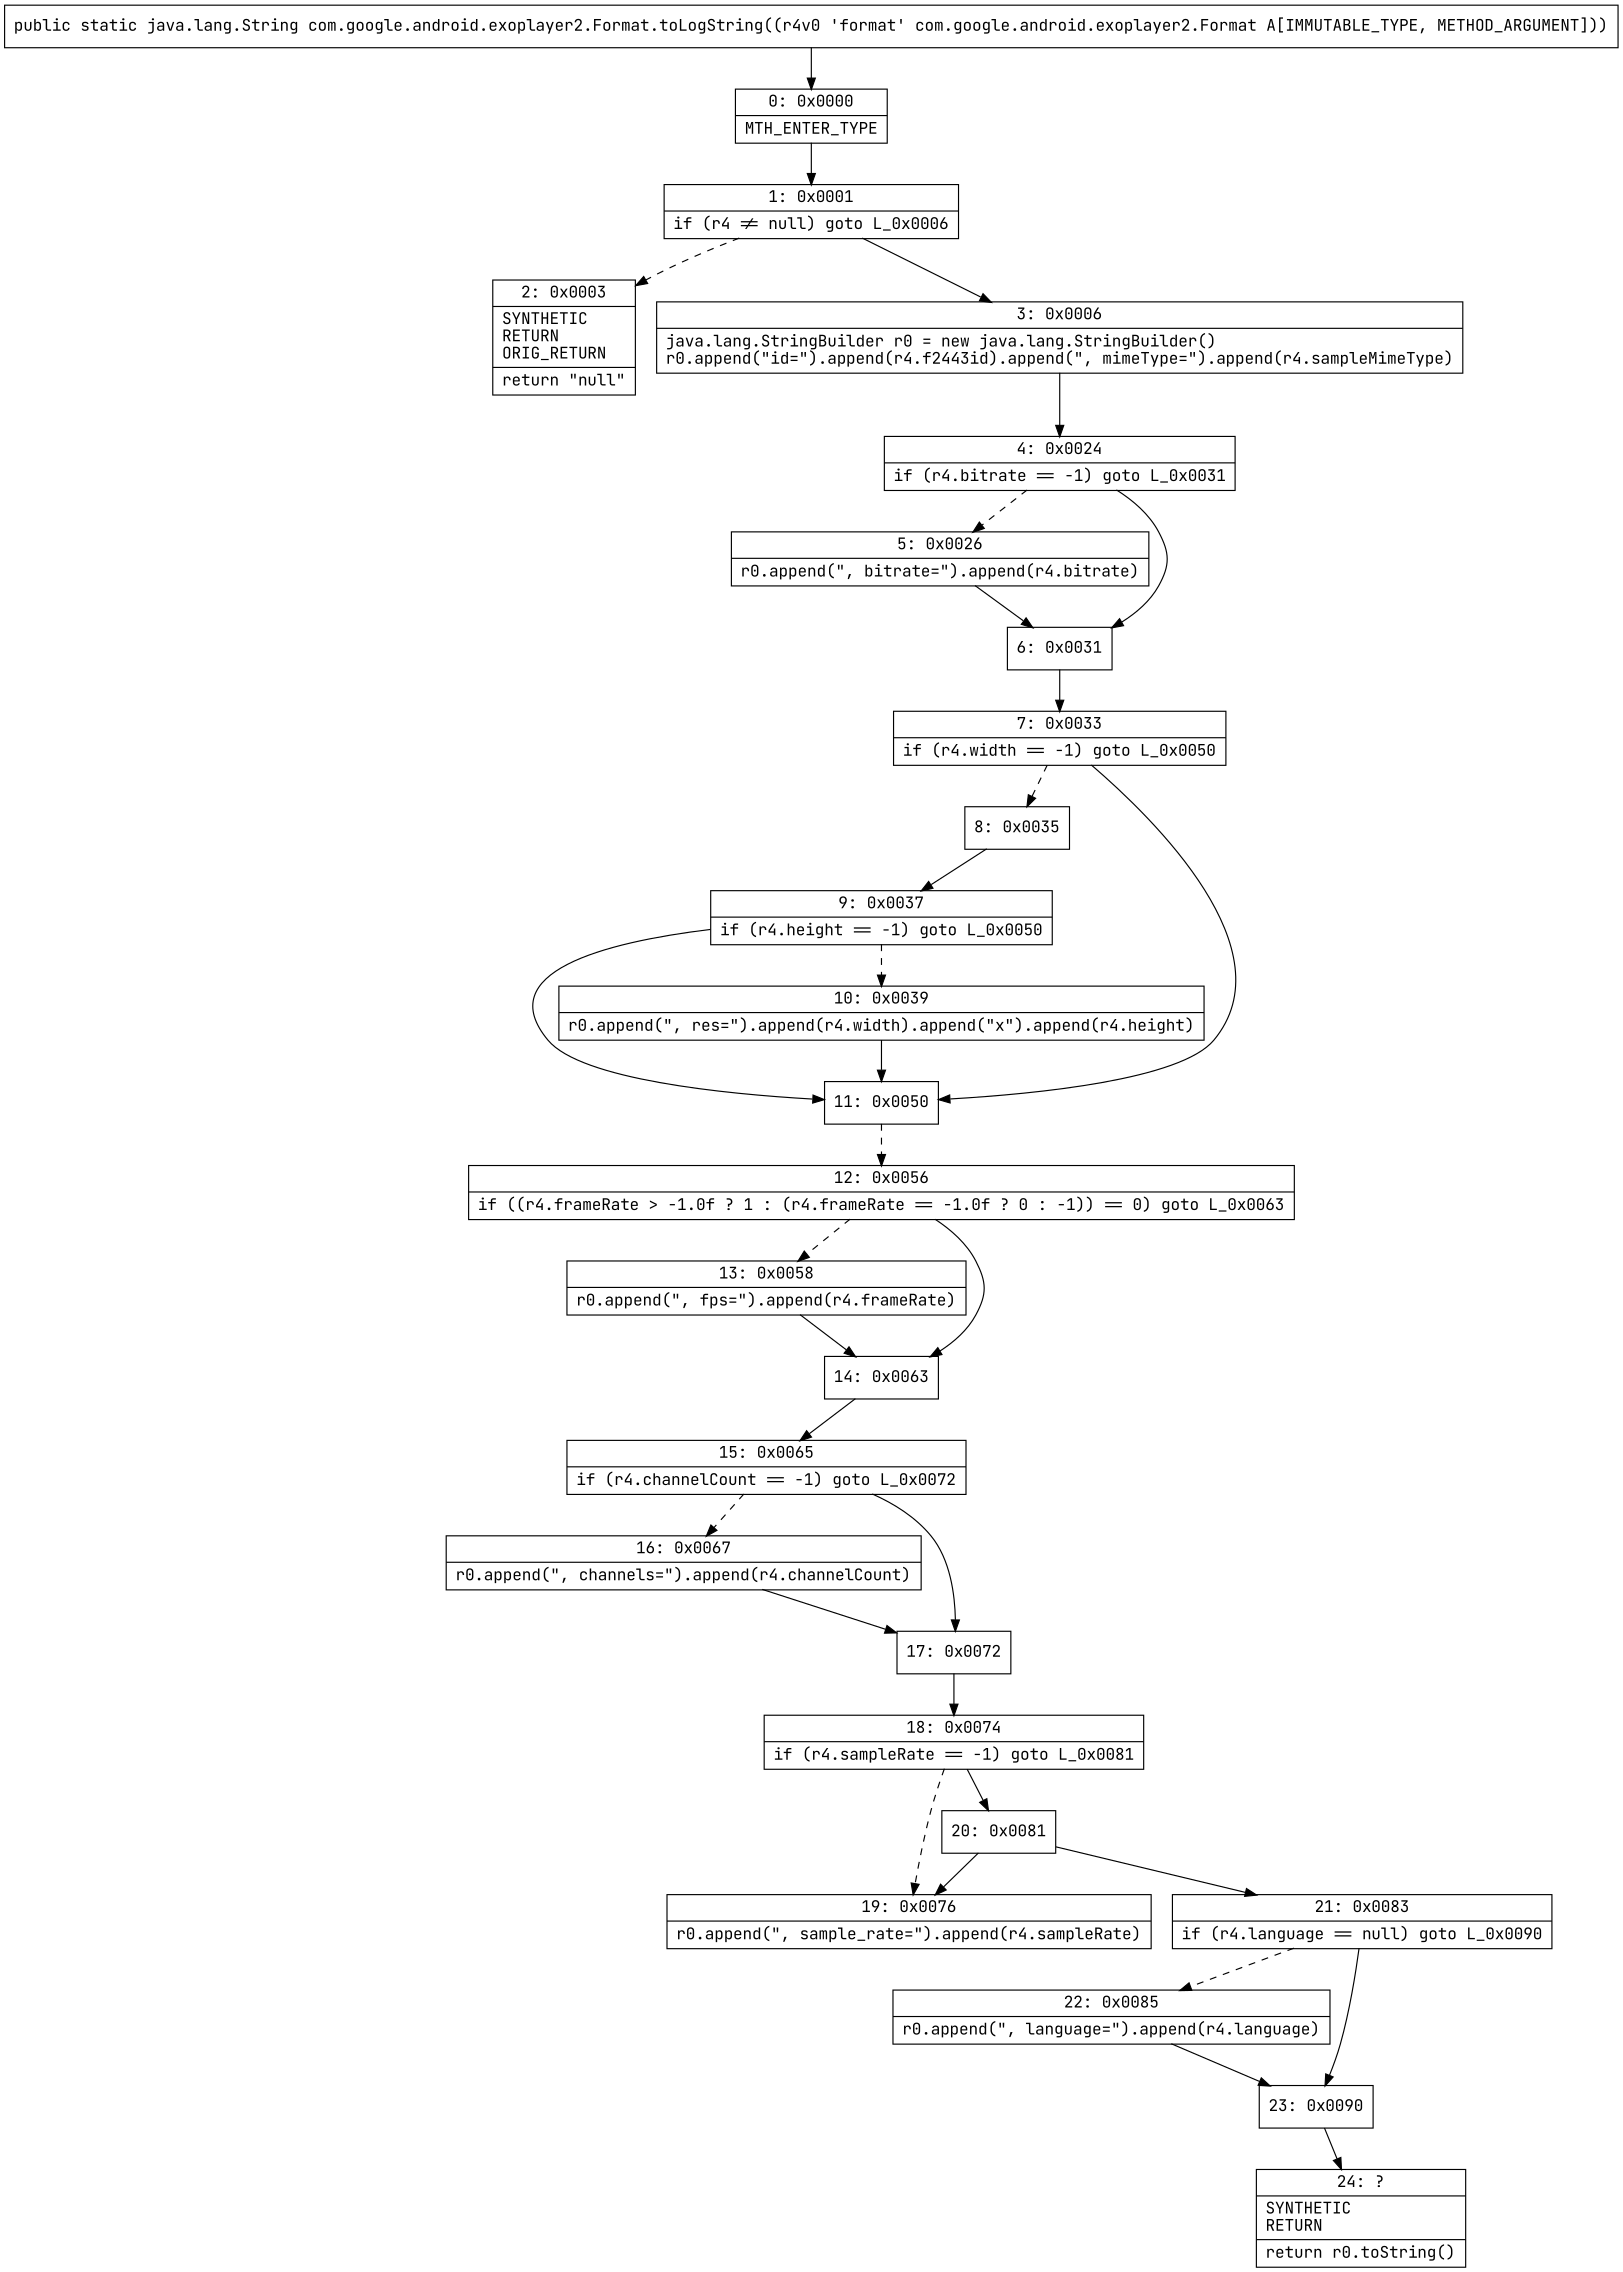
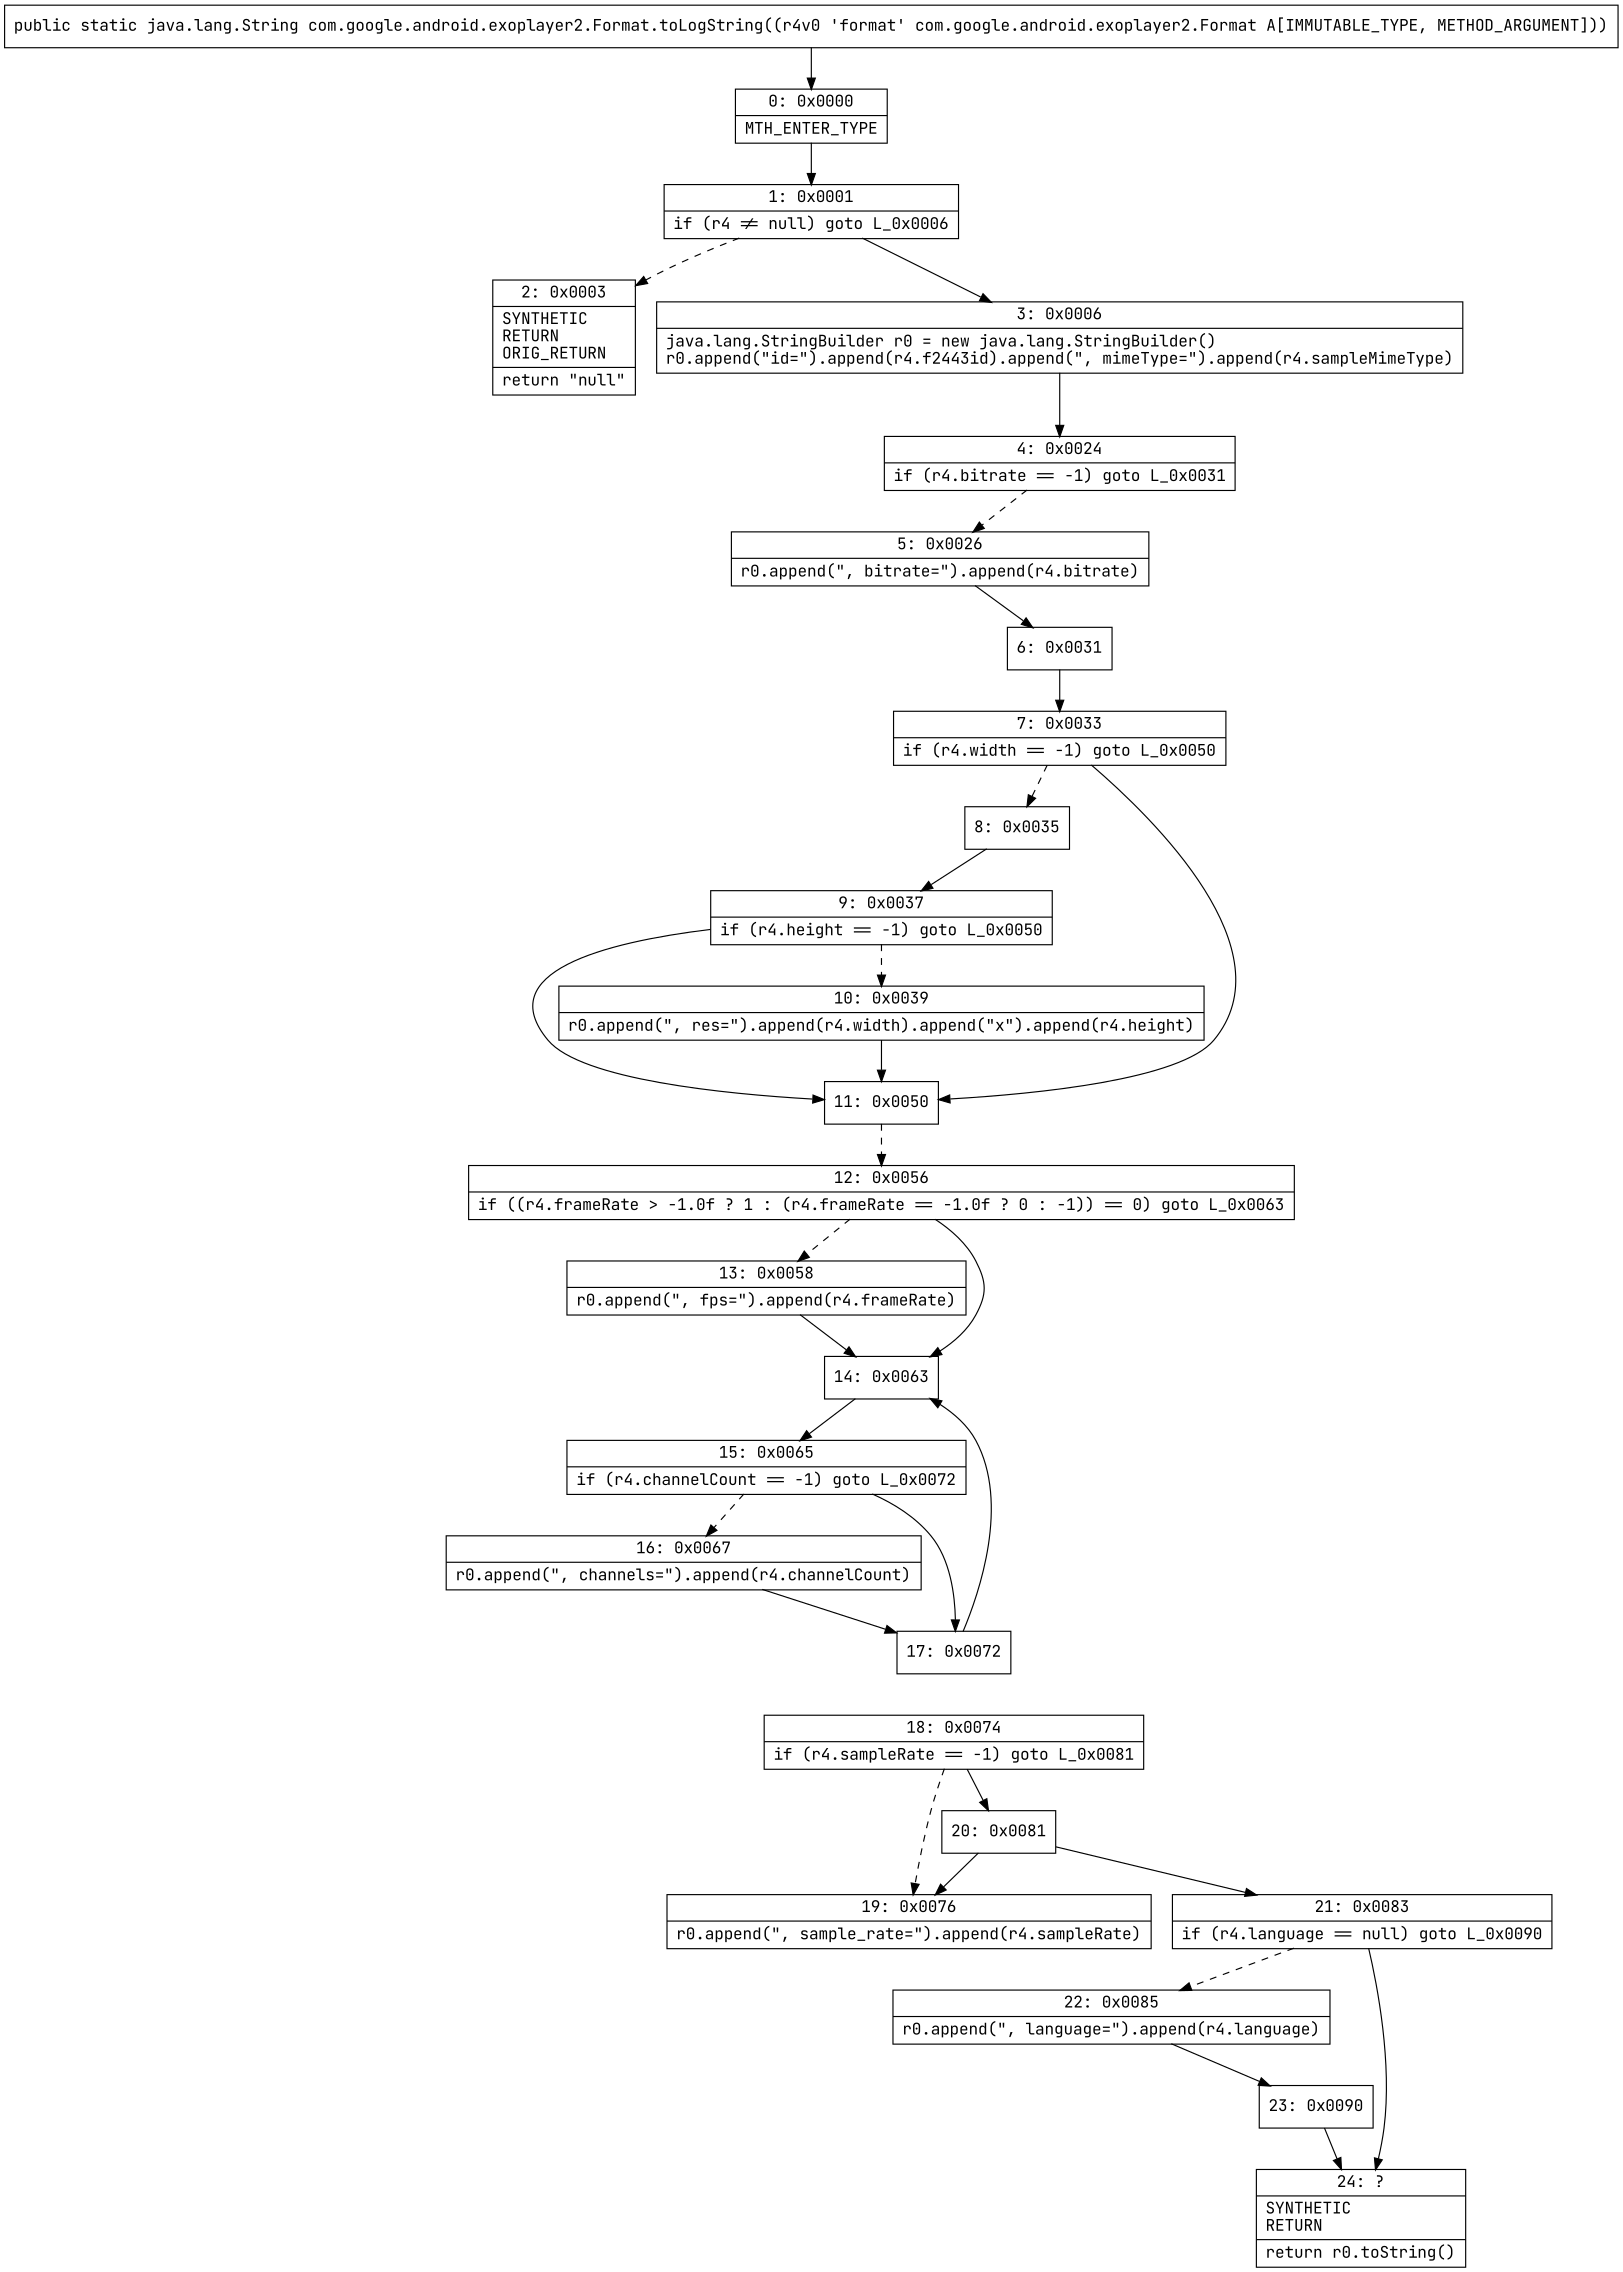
edge "4: 0x0024" -> "6: 0x0031": removed
edge "17: 0x0072" -> "18: 0x0074": now "17: 0x0072" -> "14: 0x0063"
edge "21: 0x0083" -> "23: 0x0090": now "21: 0x0083" -> "24: ?"
